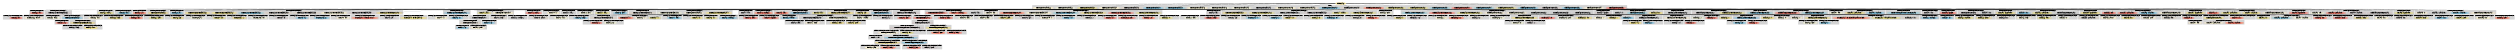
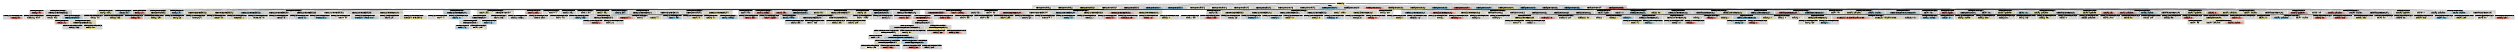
node "NT_EXPR_ASSIGNMENT_OPETATORS_29897": label "NT_EXPR_ASSIGNMENT_OPETATORS_29897" -> "NT_EXPR_OPETATORS_OPETATORS_29897"
node "NT_STRING_29701< Market cap (Mln USD) >": fillcolor salmon -> skyblue
